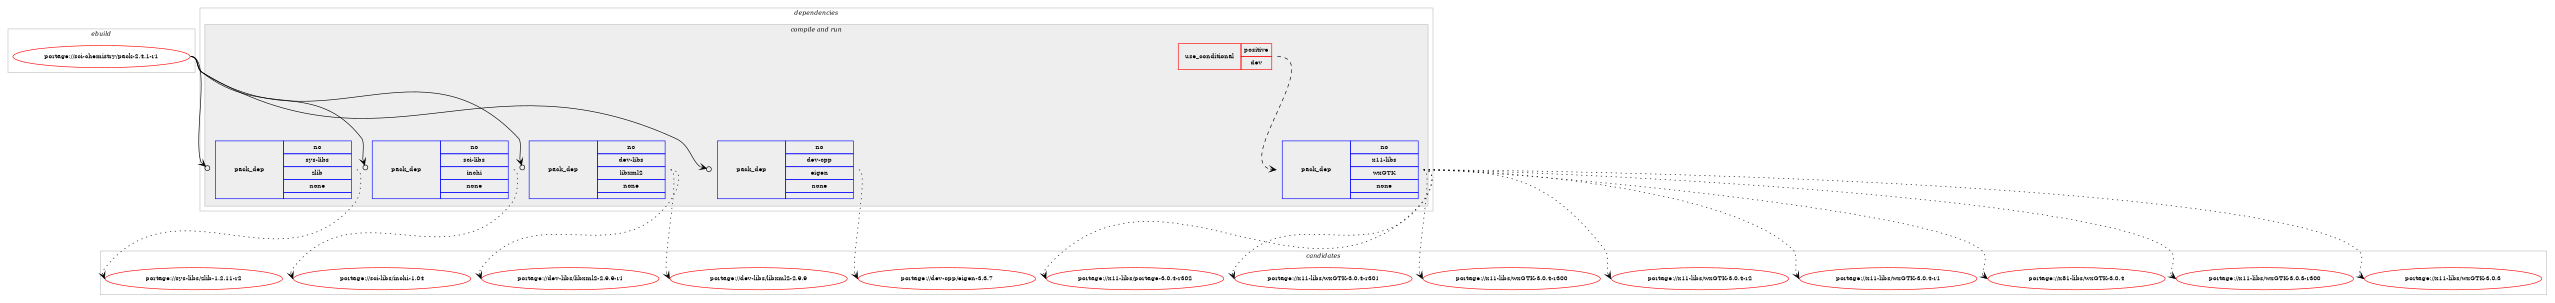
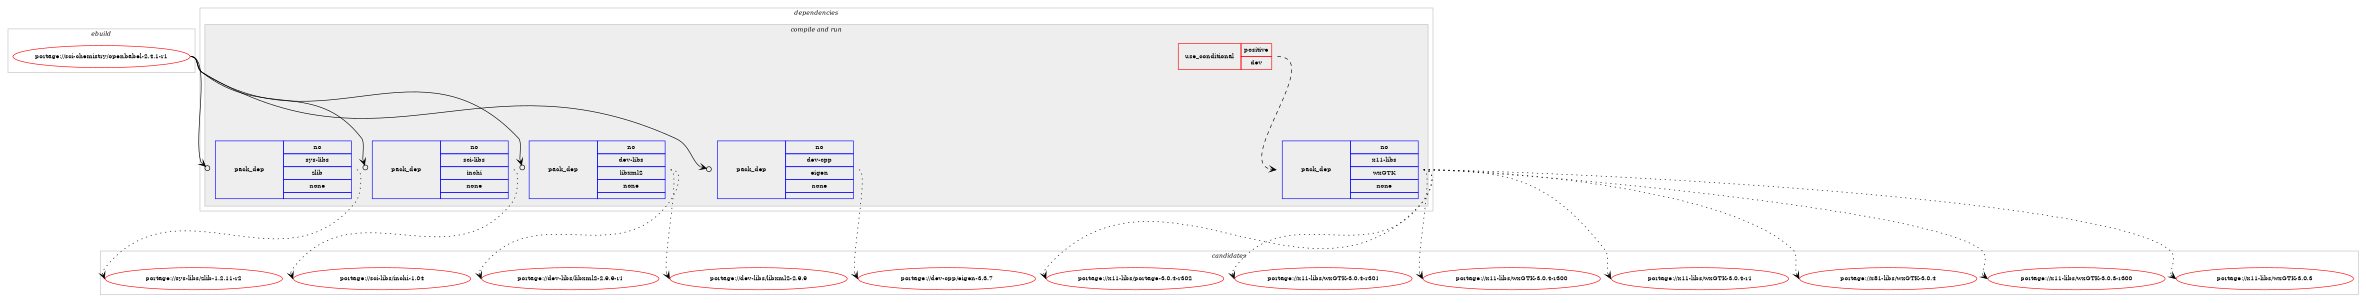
node "portage://sci-chemistry/pack-2.4.1-r1": label "portage://sci-chemistry/pack-2.4.1-r1" -> "portage://sci-chemistry/openbabel-2.4.1-r1"
node "portage://x11-libs/wxGTK-3.0.4-r2": removed
